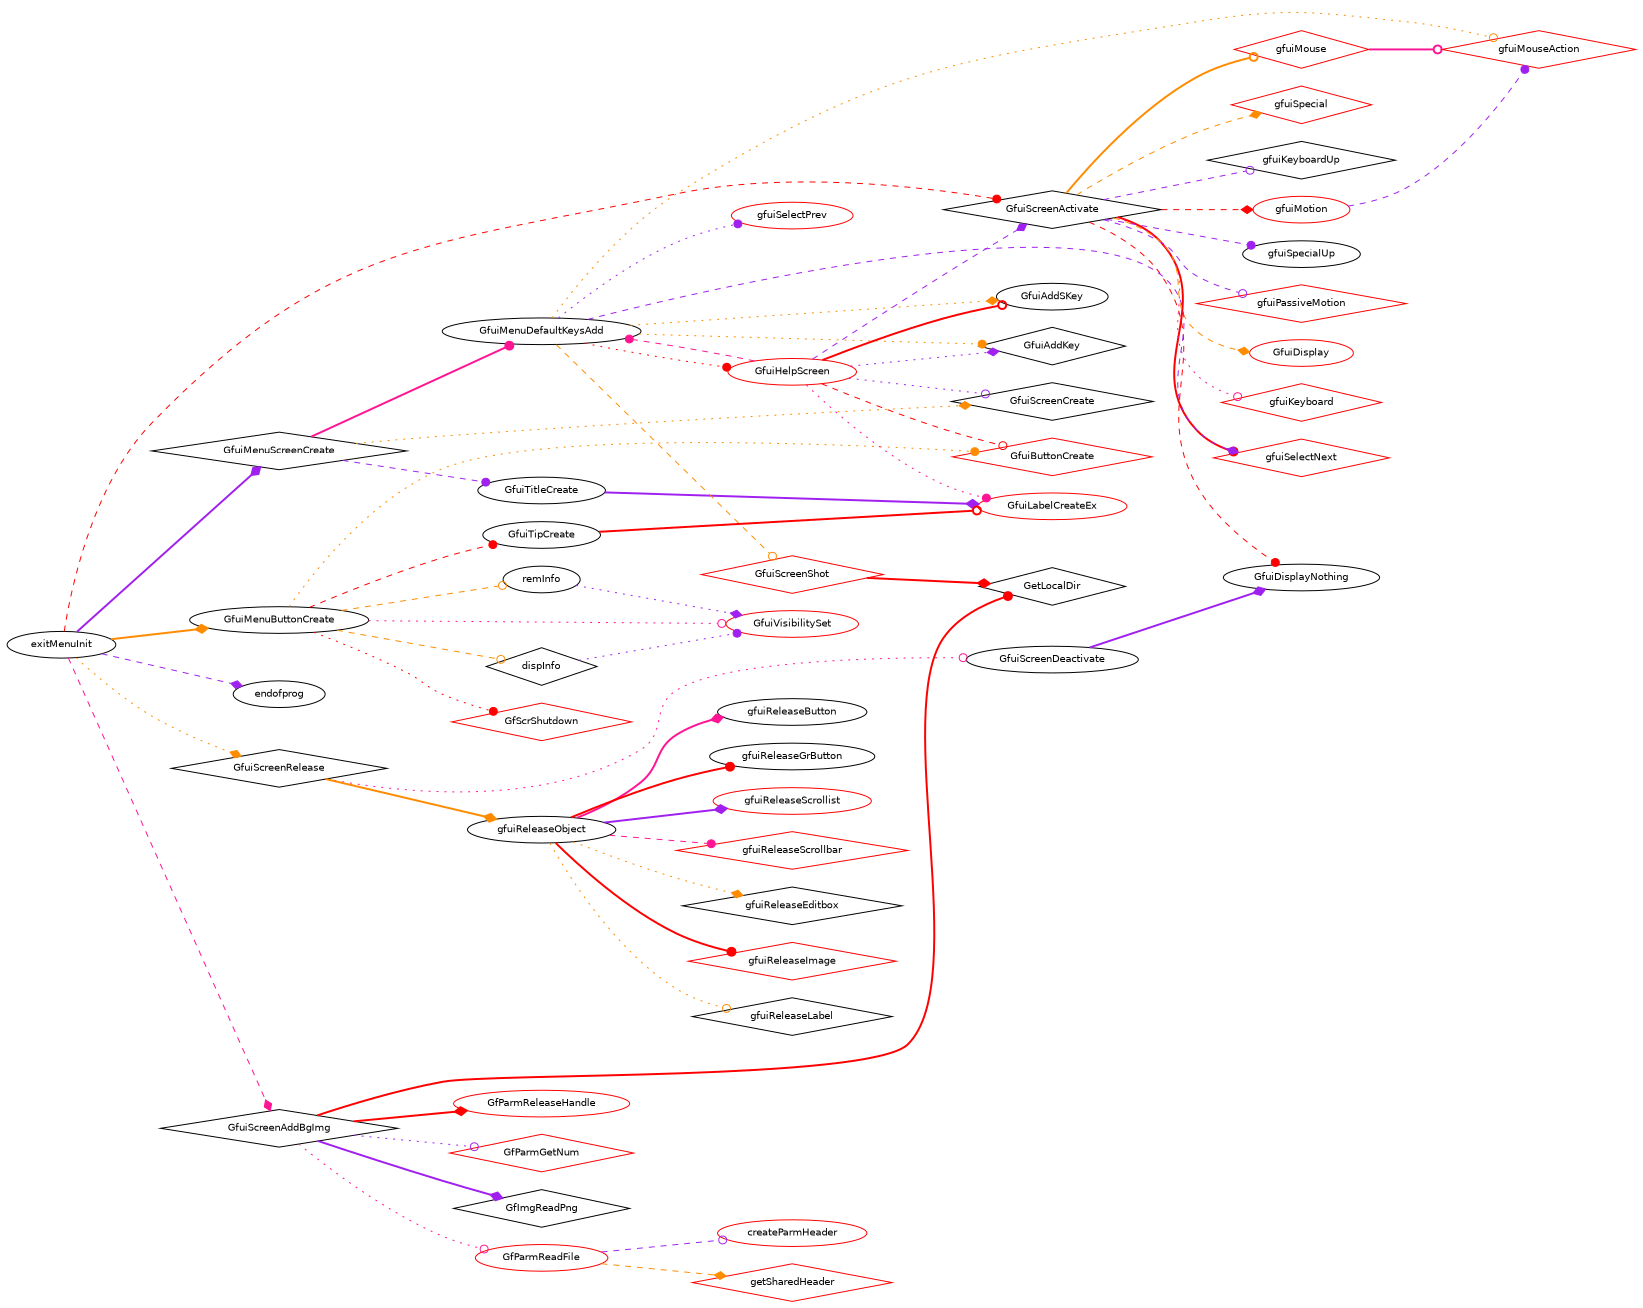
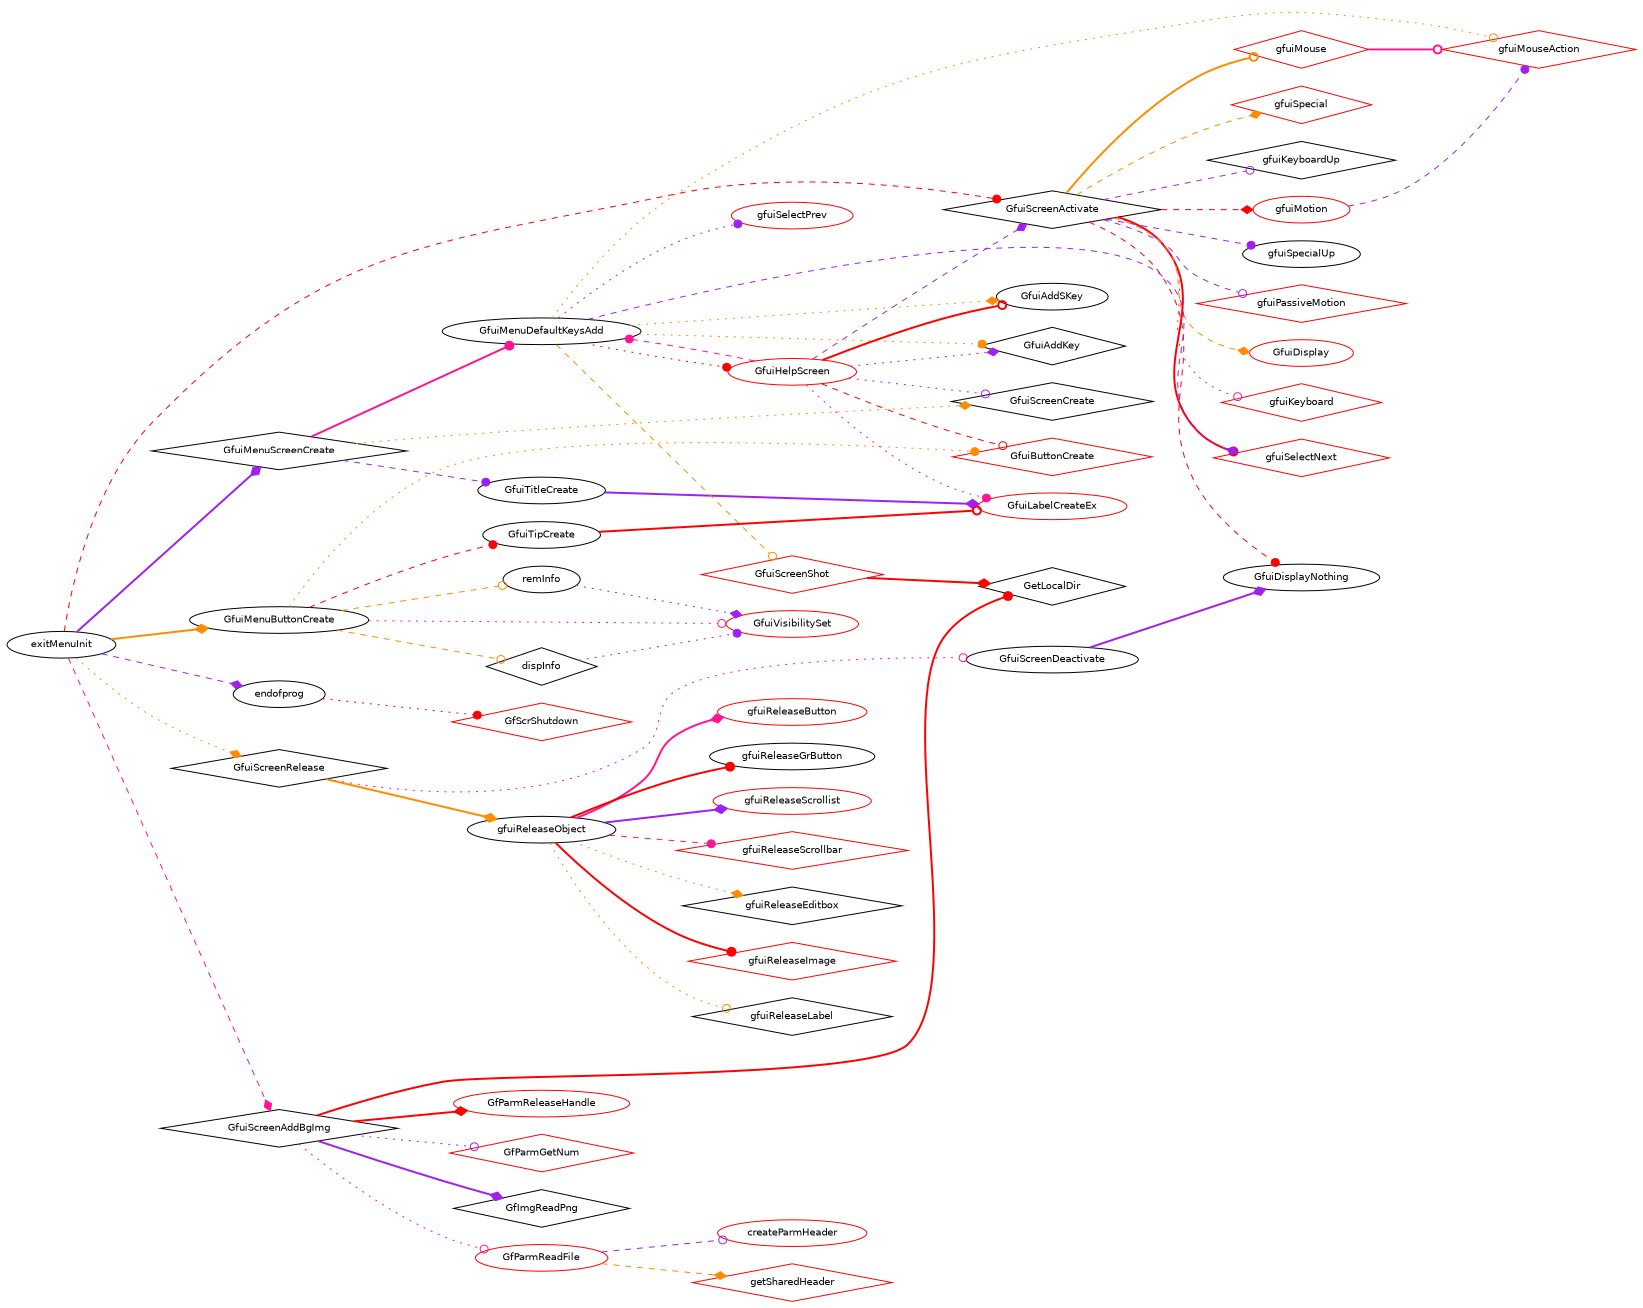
edge "GfuiMenuButtonCreate" -> "GfScrShutdown": now "endofprog" -> "GfScrShutdown"
node "gfuiReleaseButton": color black -> red
